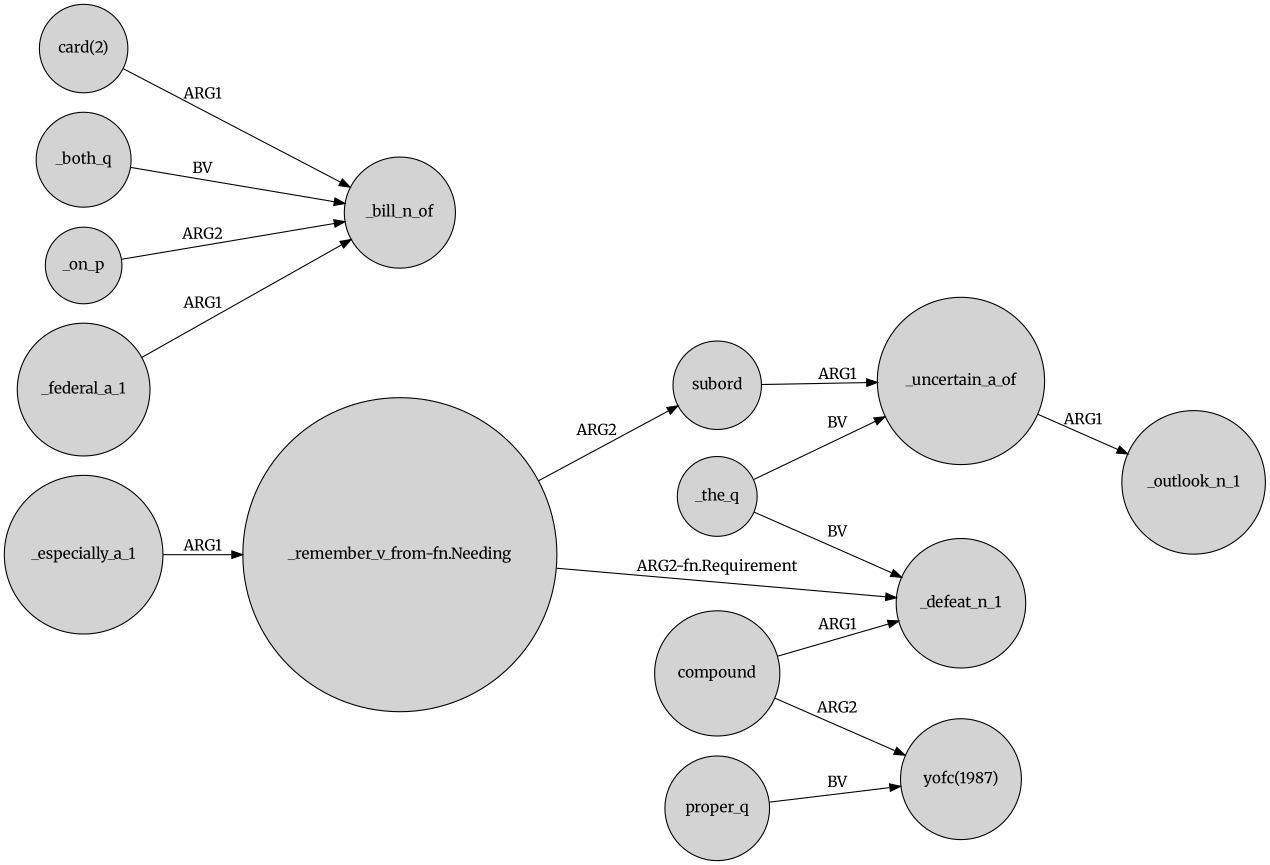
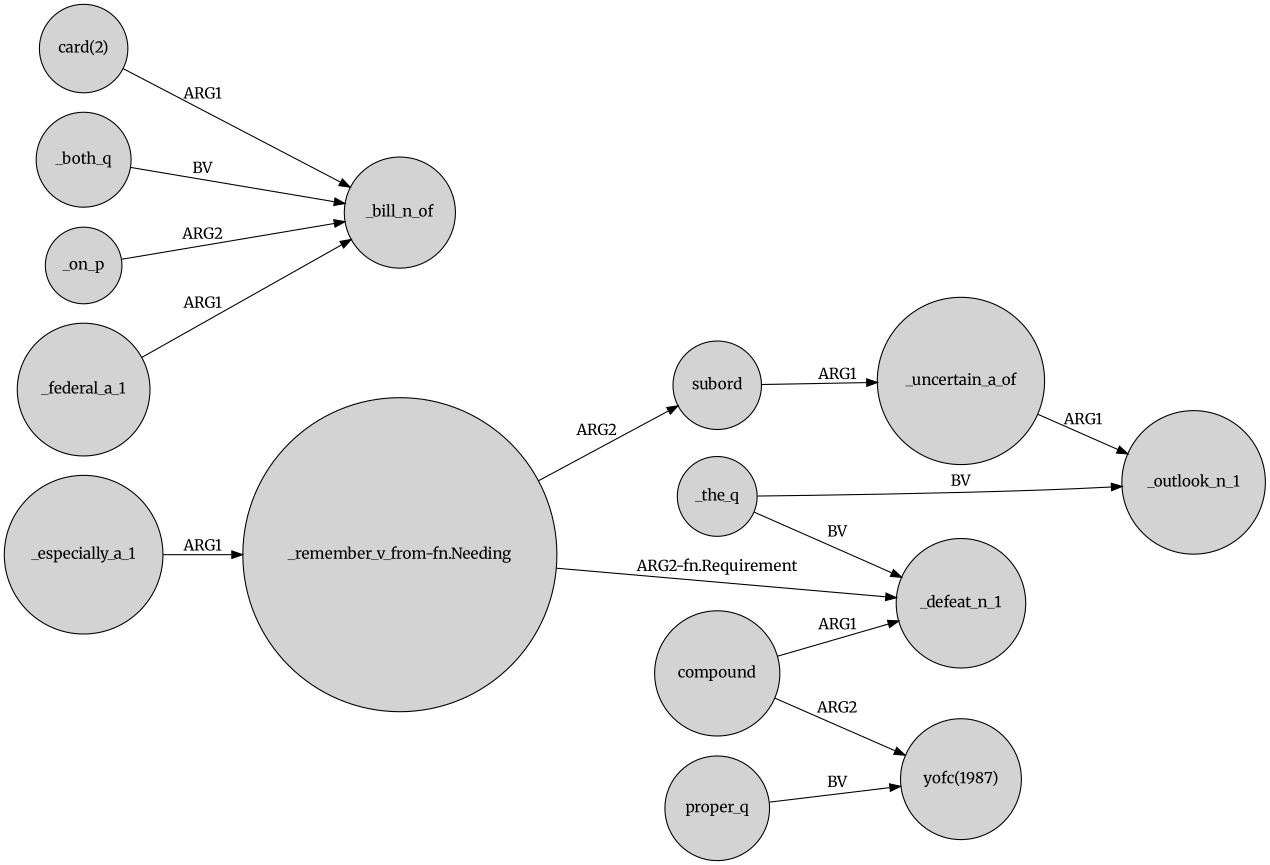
edge "_the_q" -> "_uncertain_a_of": now "_the_q" -> "_outlook_n_1"
